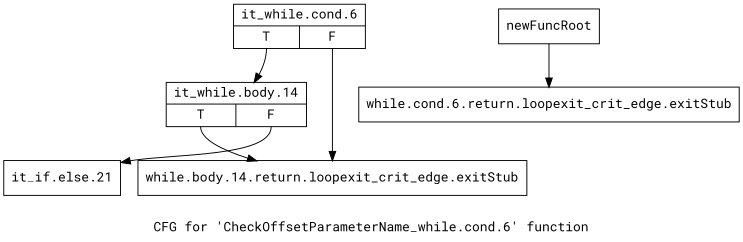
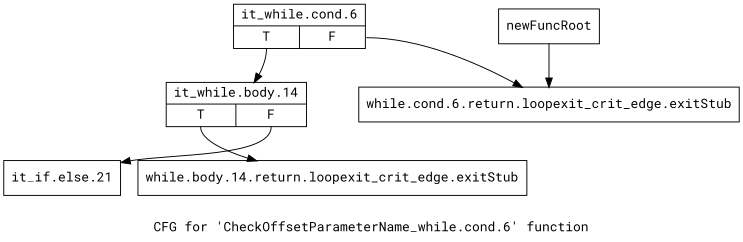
edge "it_while.cond.6" -> "while.body.14.return.loopexit_crit_edge.exitStub": now "it_while.cond.6" -> "while.cond.6.return.loopexit_crit_edge.exitStub"
